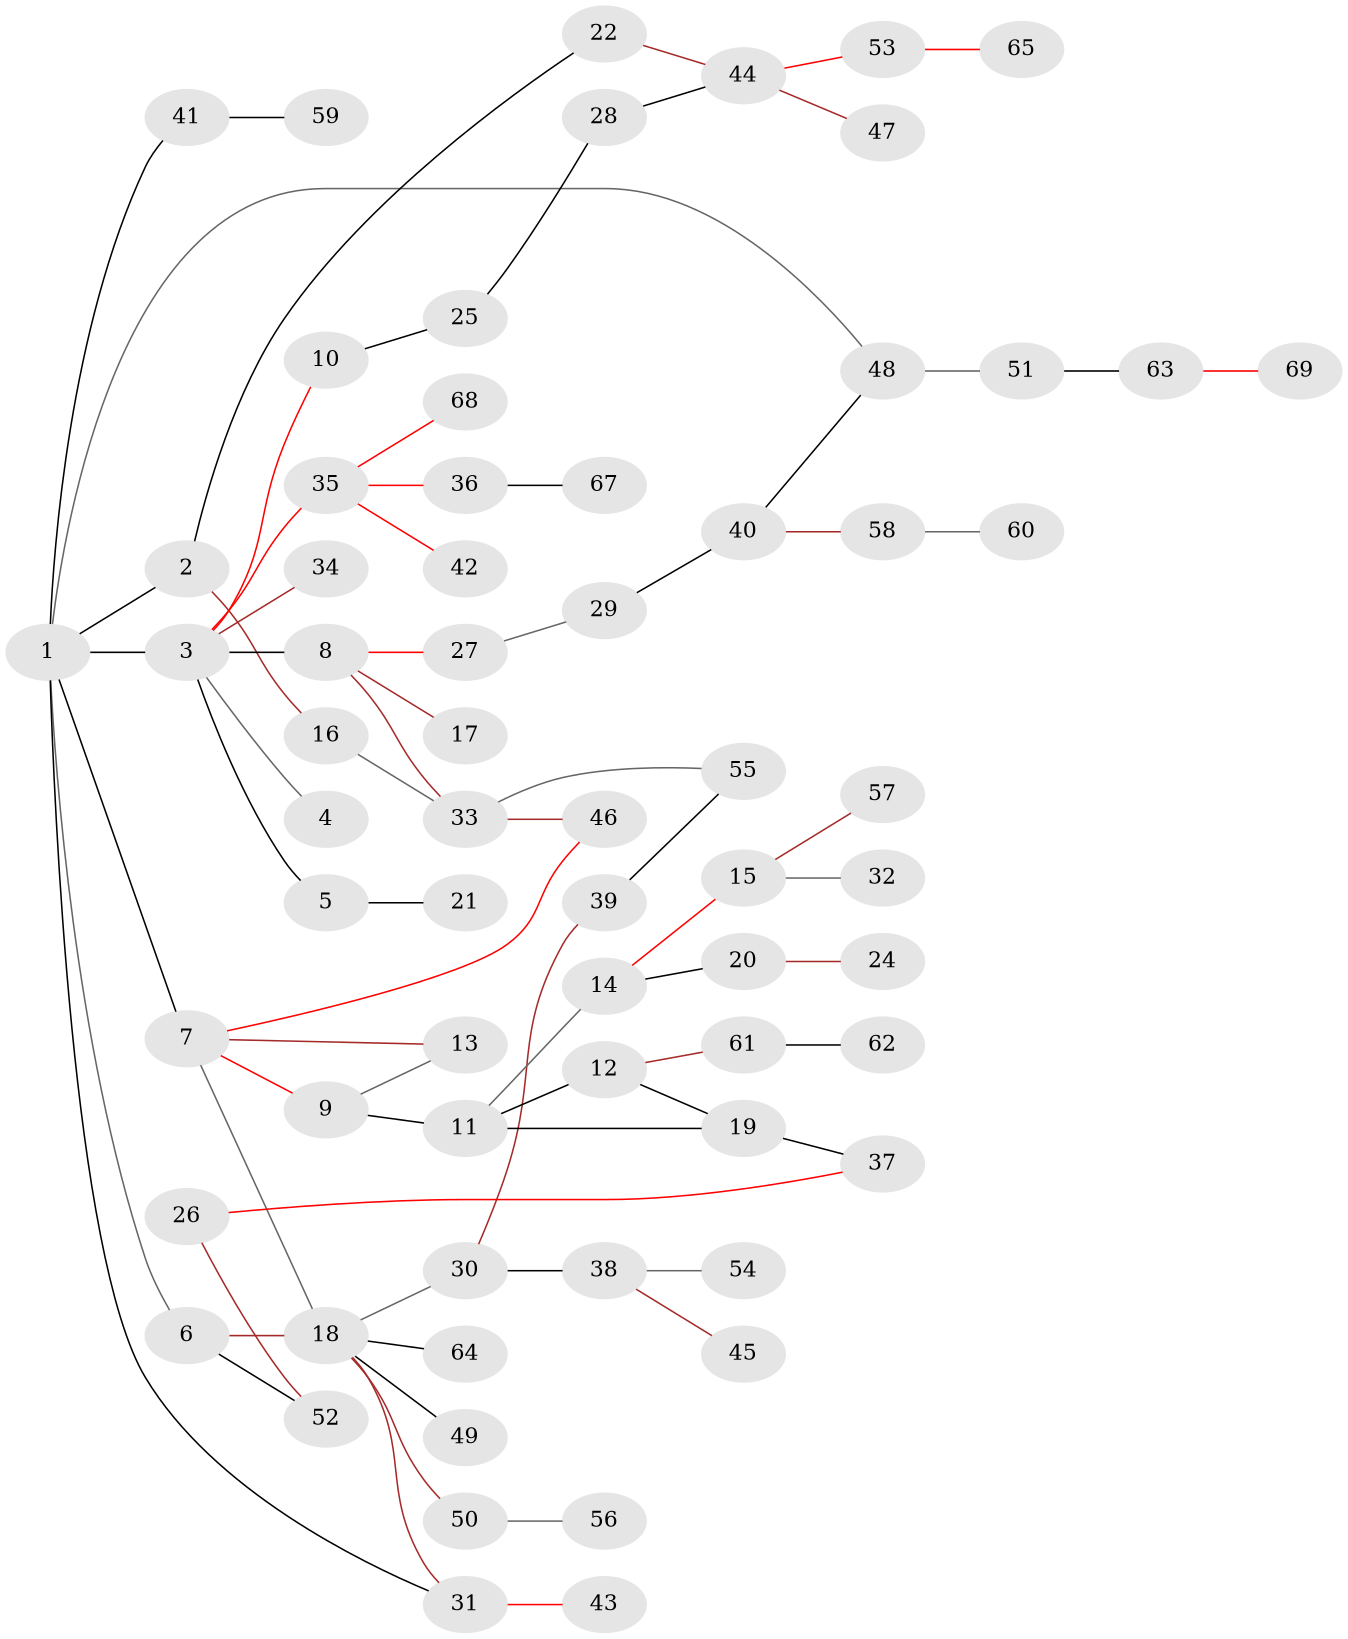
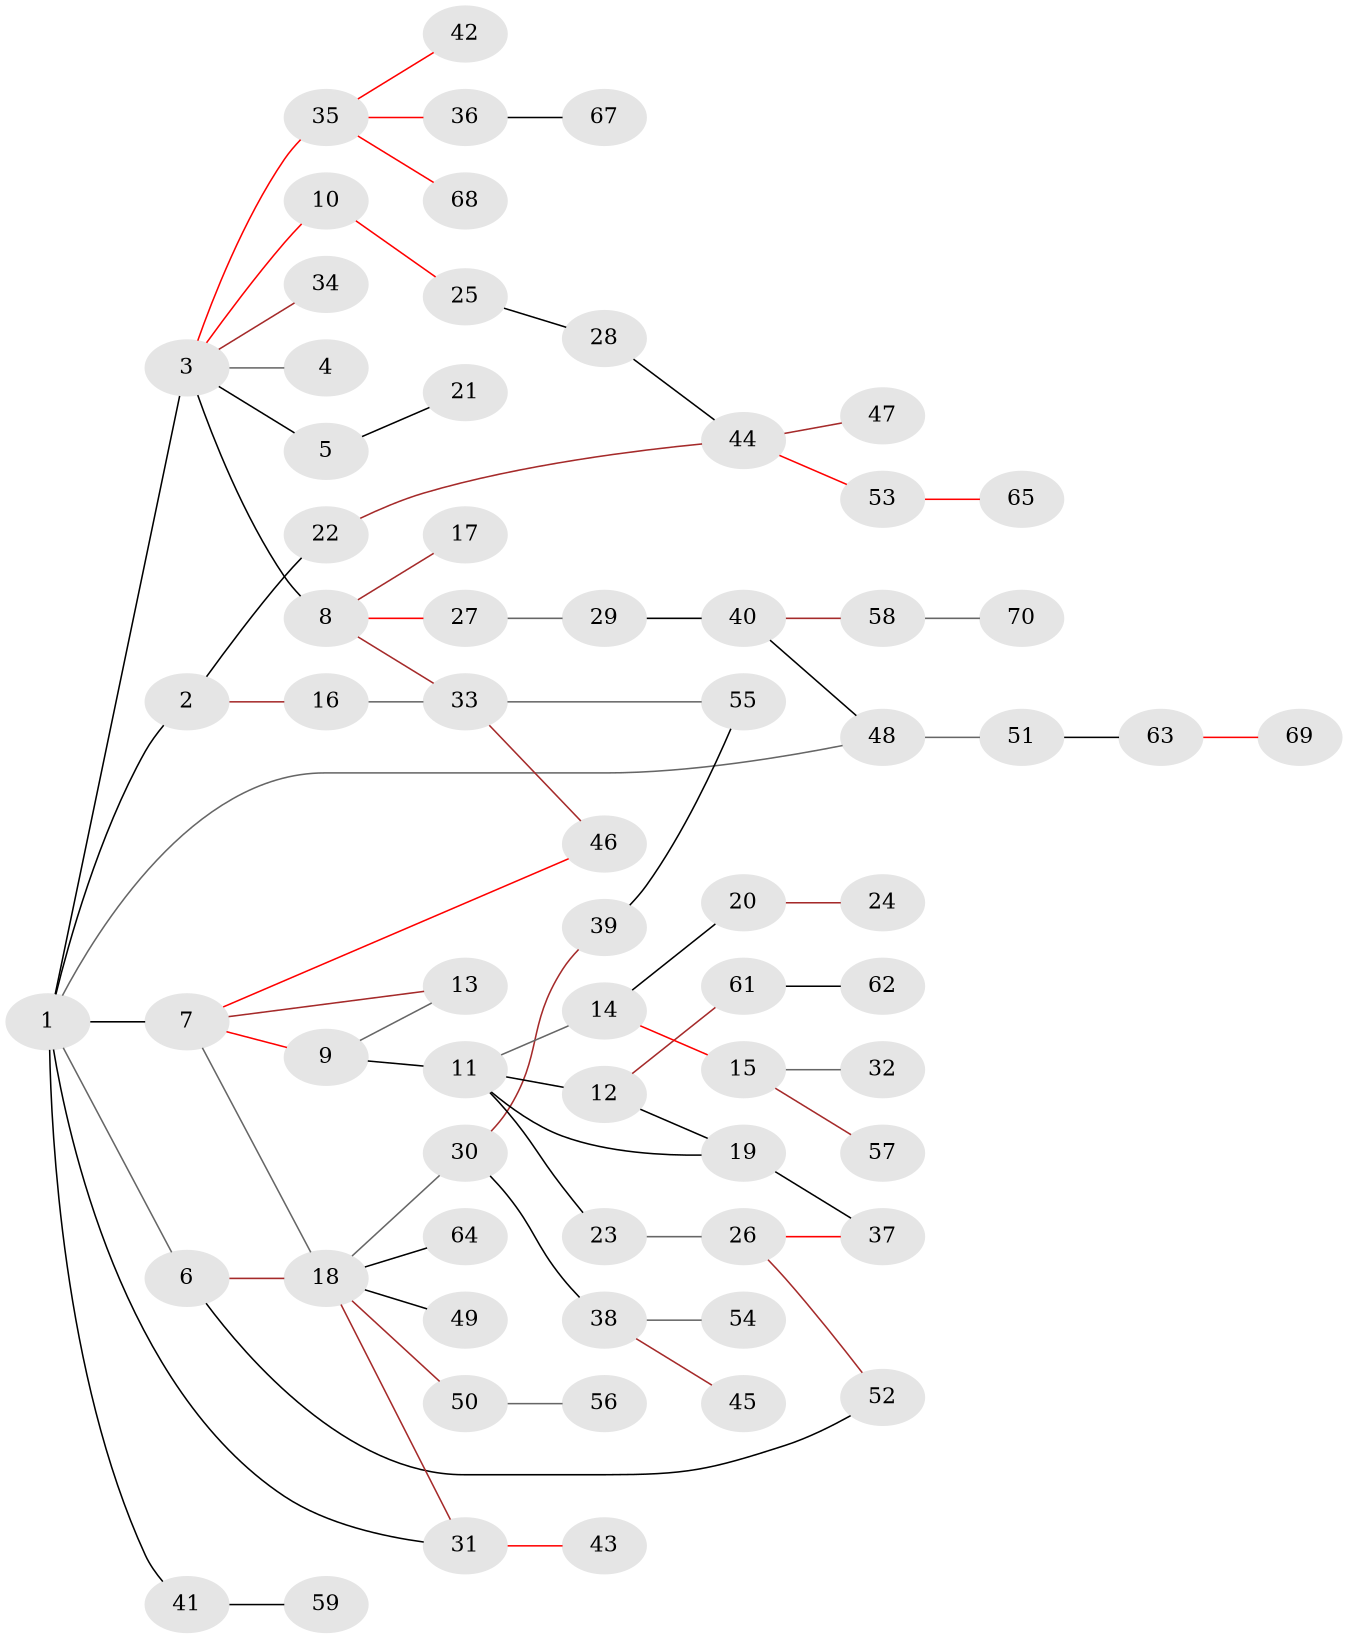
edge "25" -- "10": color black -> red
node "60": label "60" -> "70"
node "23": added
